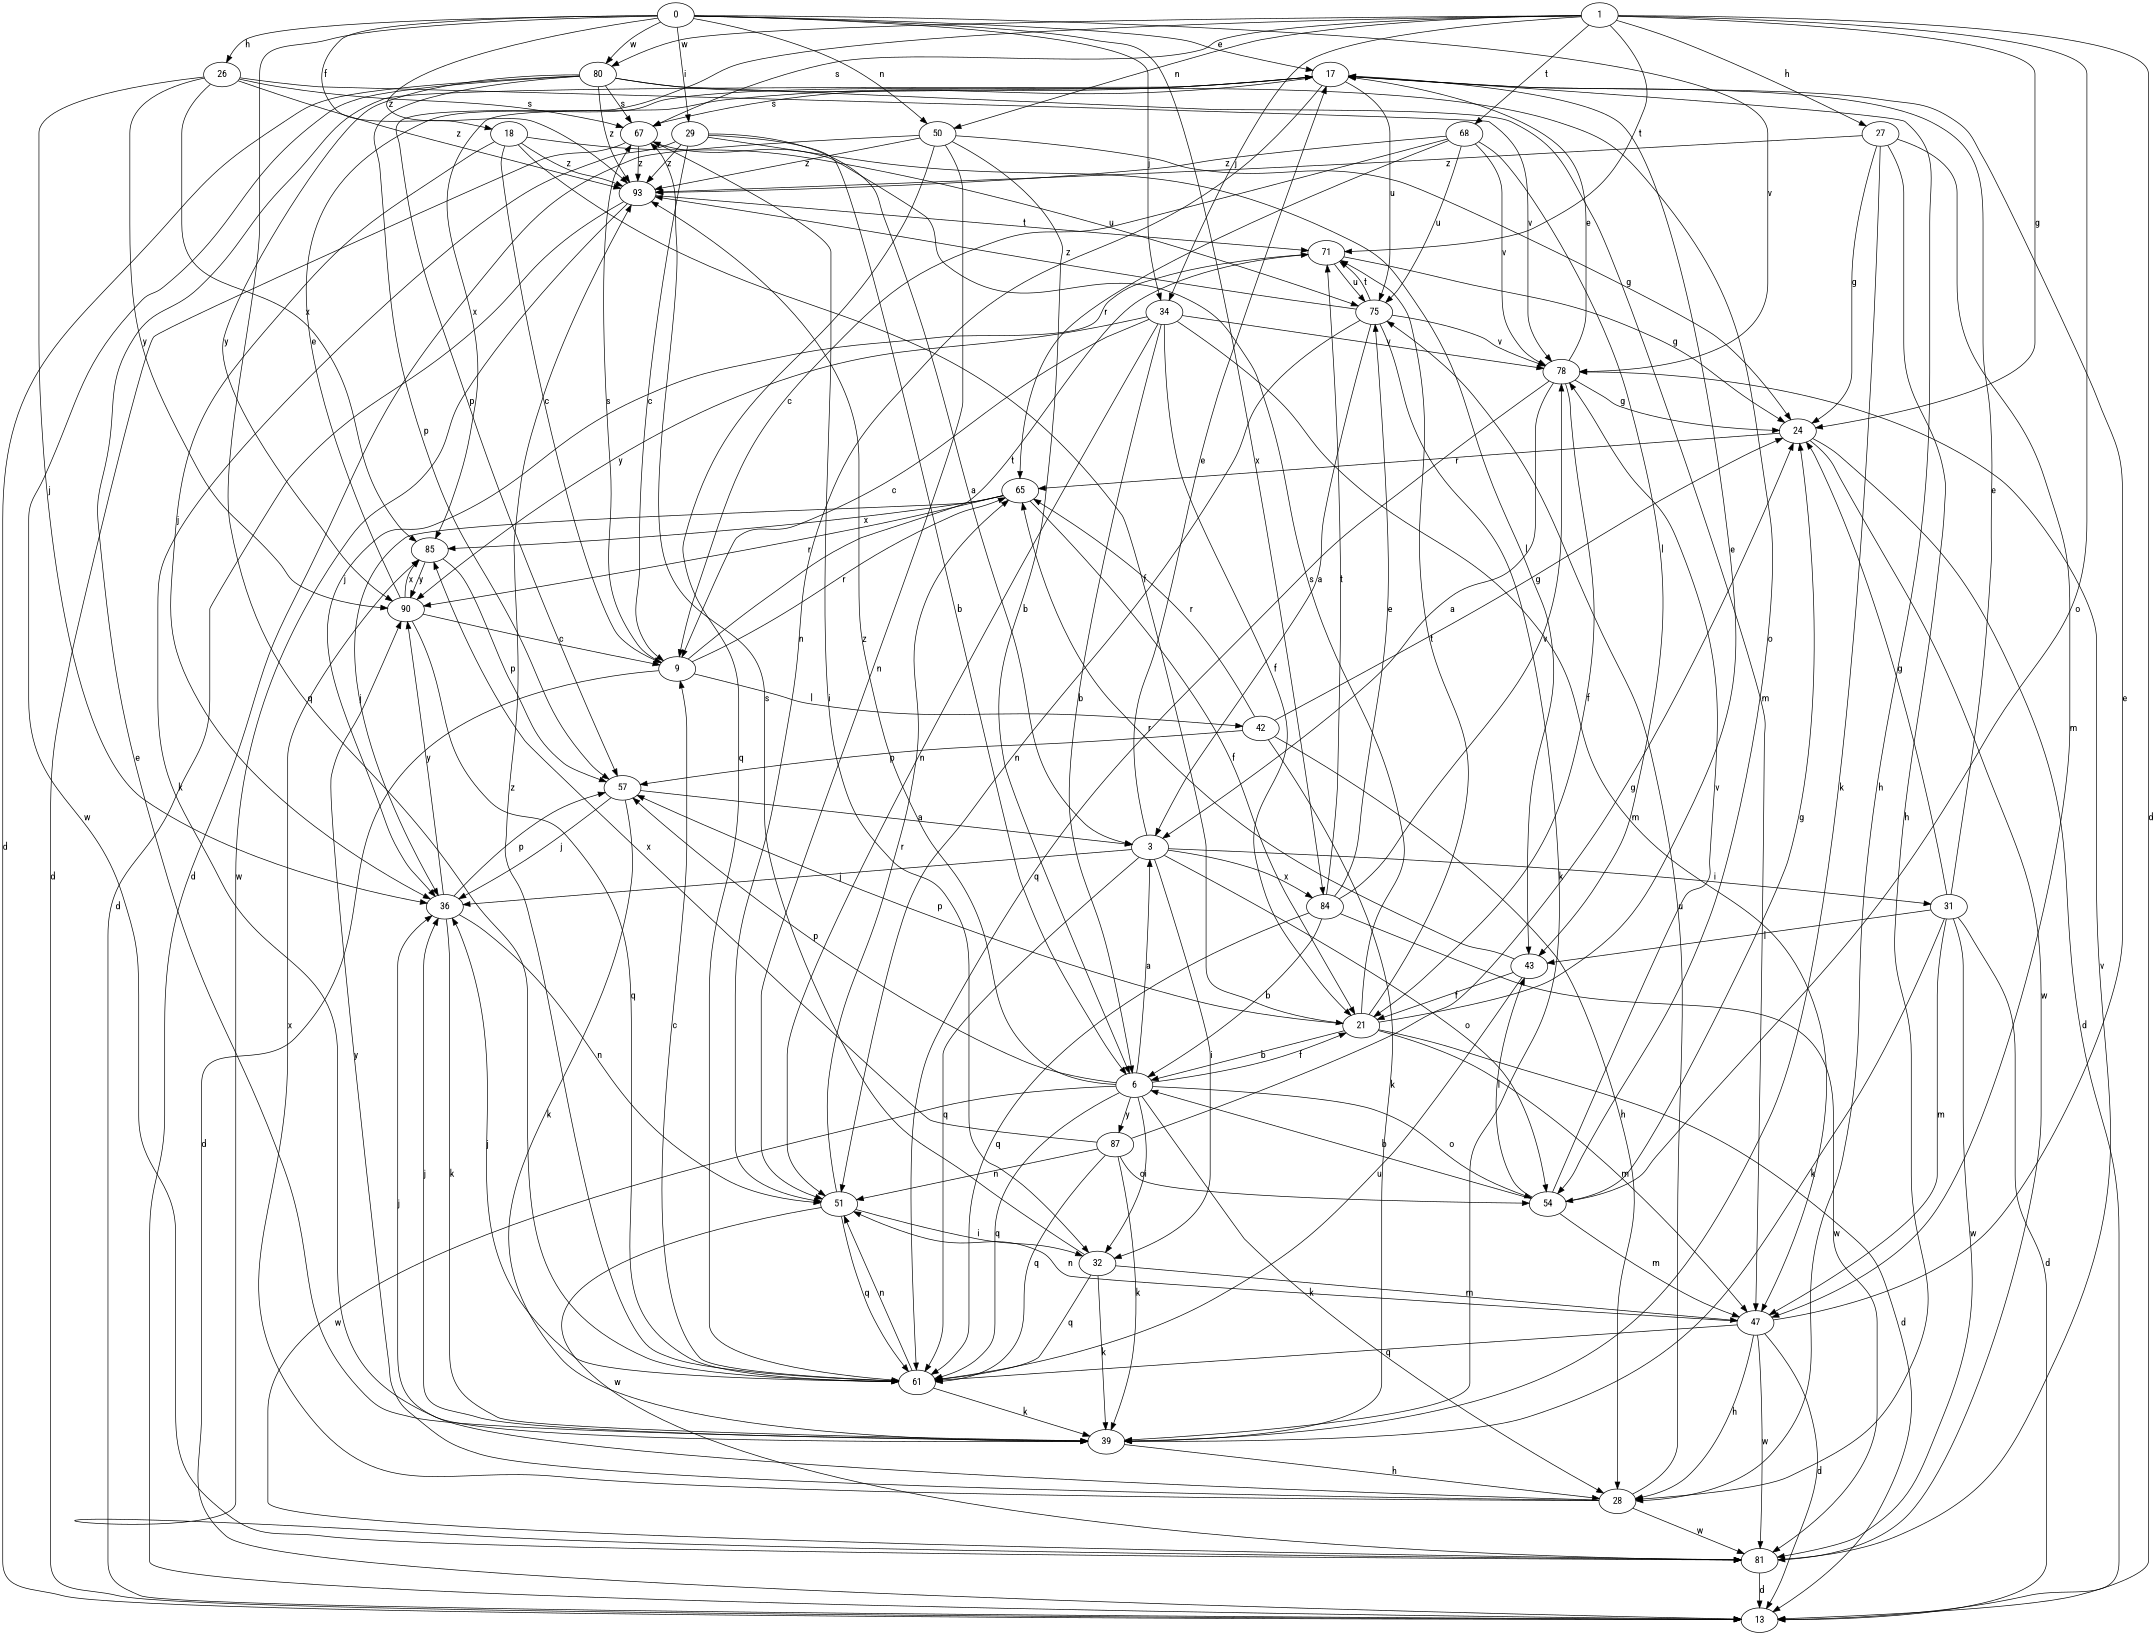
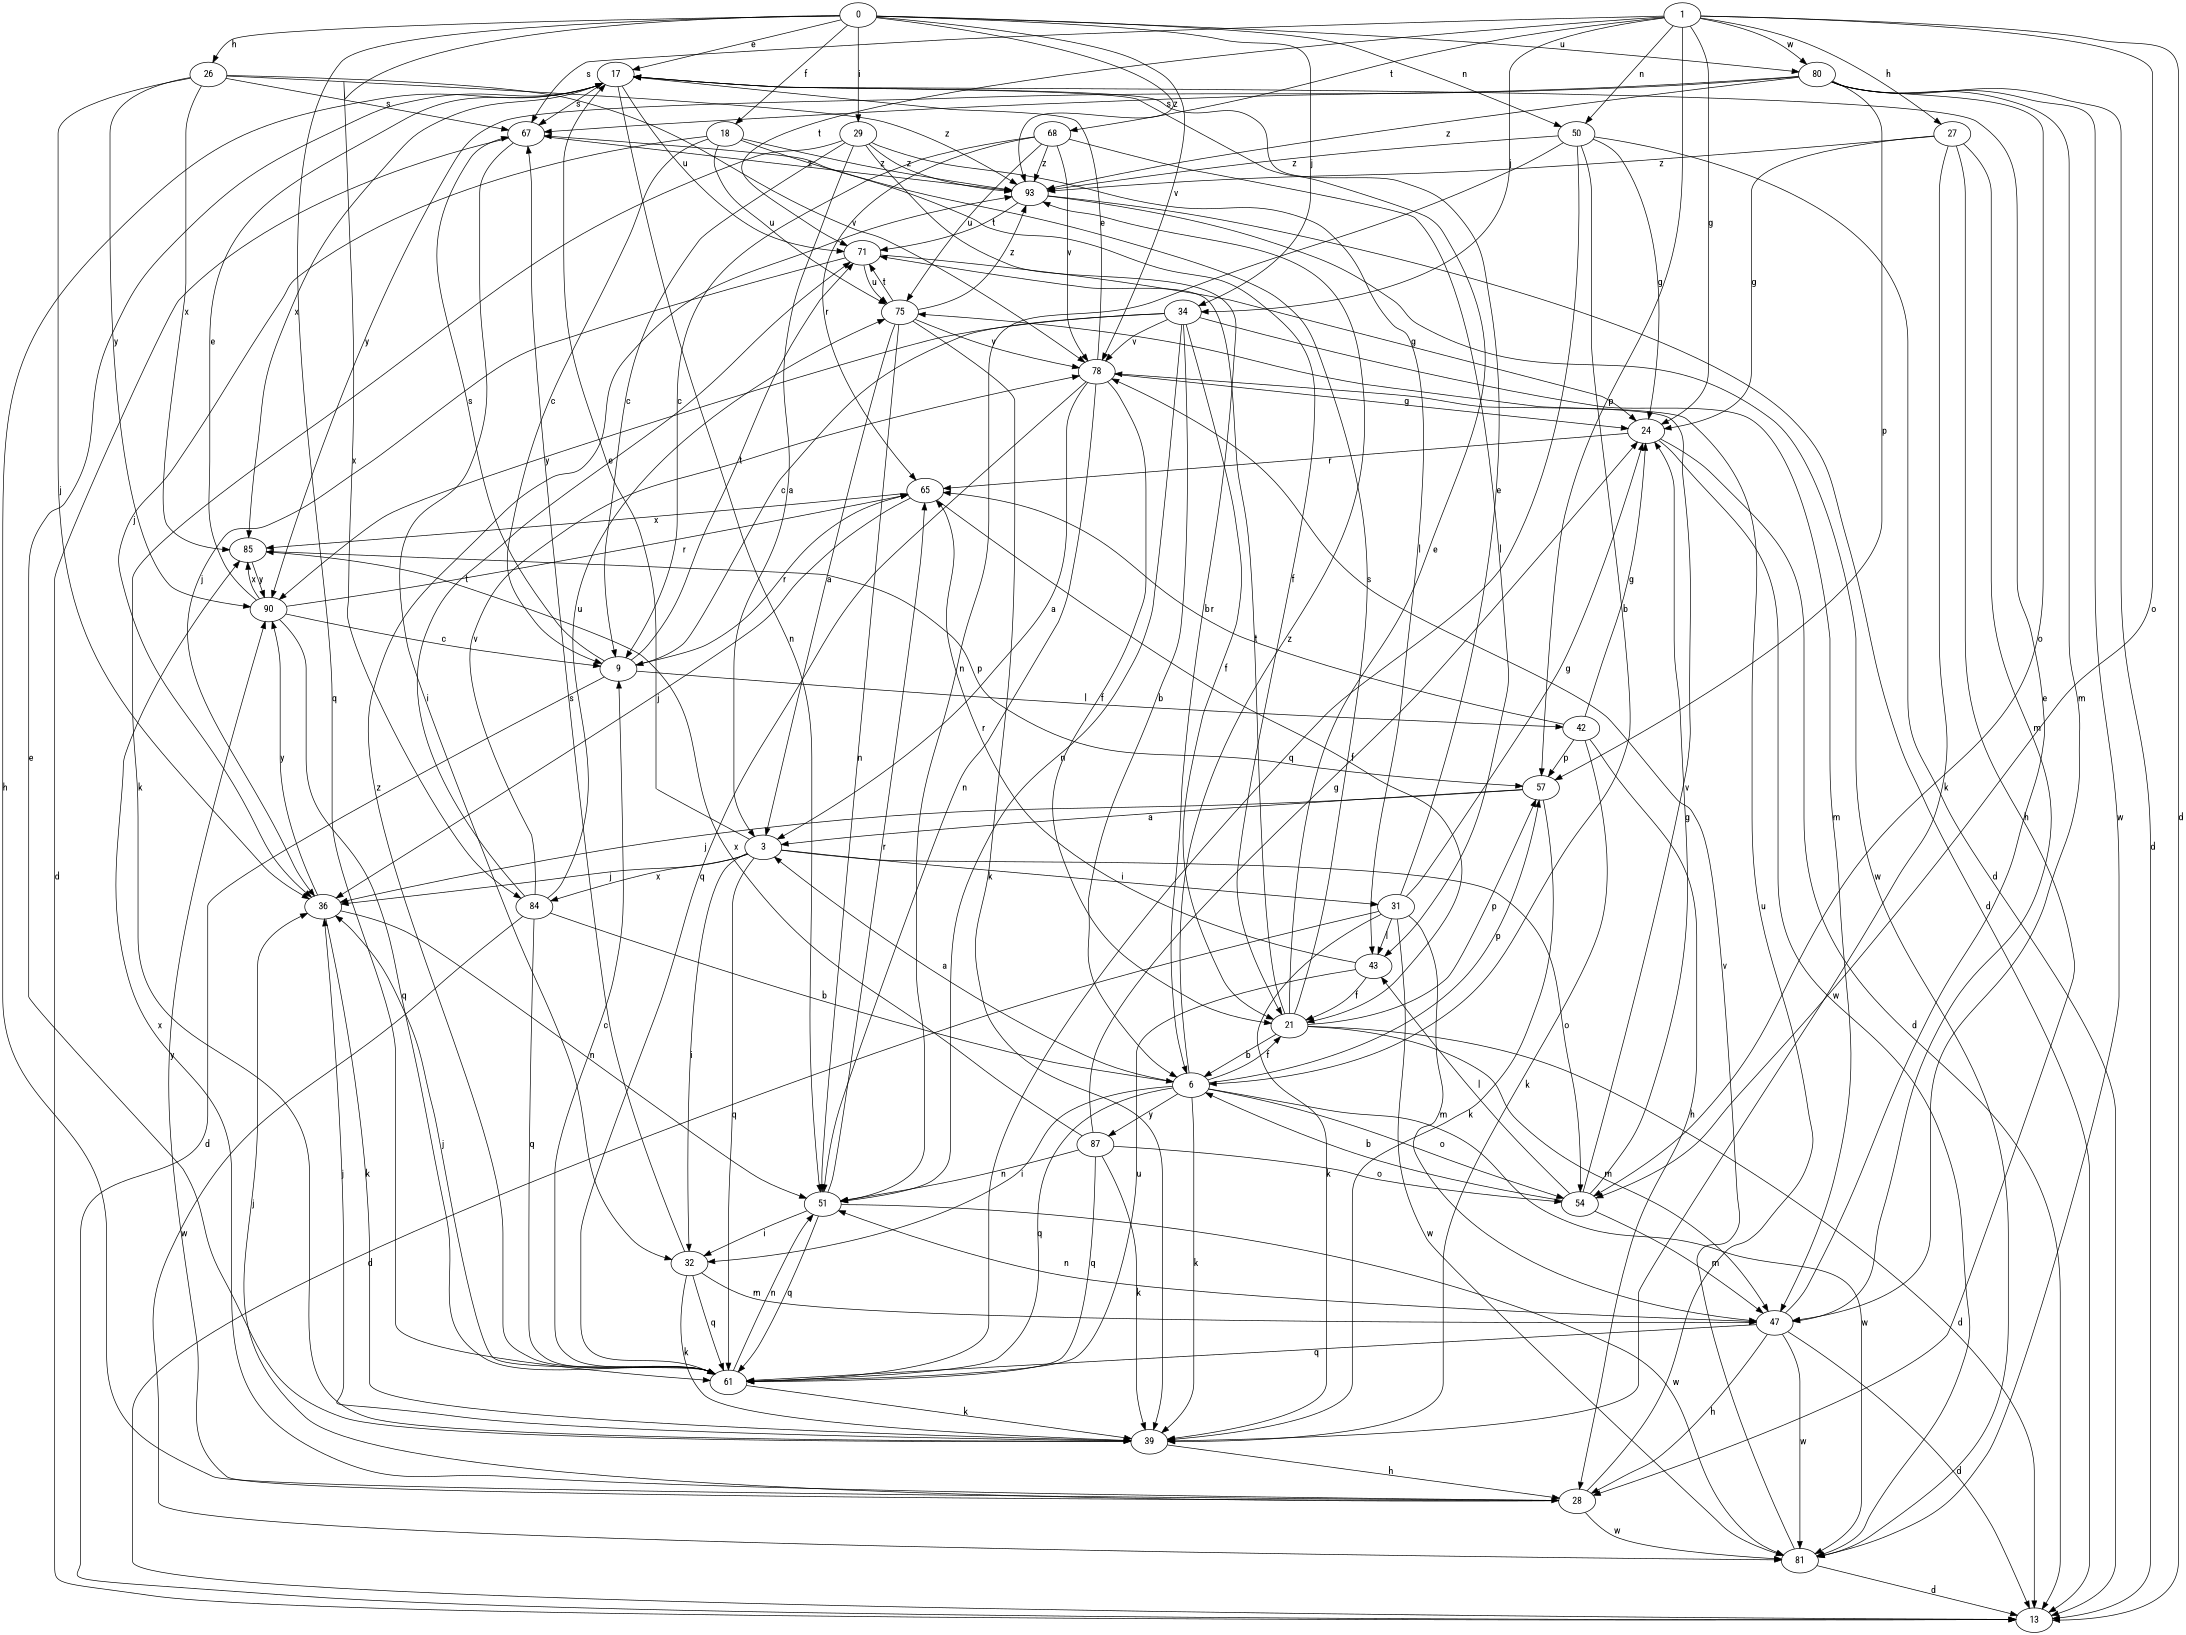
edge "0" -> "80": label "w" -> "u"
edge "17" -> "75": now "17" -> "71"
edge "65" -> "90": reversed
edge "84" -> "75": label "e" -> "u"
edge "78" -> "51": added, label "n"
edge "36" -> "57": removed, label "p"
edge "6" -> "28": now "6" -> "39"
